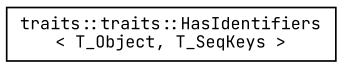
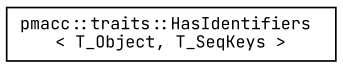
node "traits::traits::HasIdentifiers < T_Object, T_SeqKeys >": label "traits::traits::HasIdentifiers < T_Object, T_SeqKeys >" -> "pmacc::traits::HasIdentifiers < T_Object, T_SeqKeys >"
